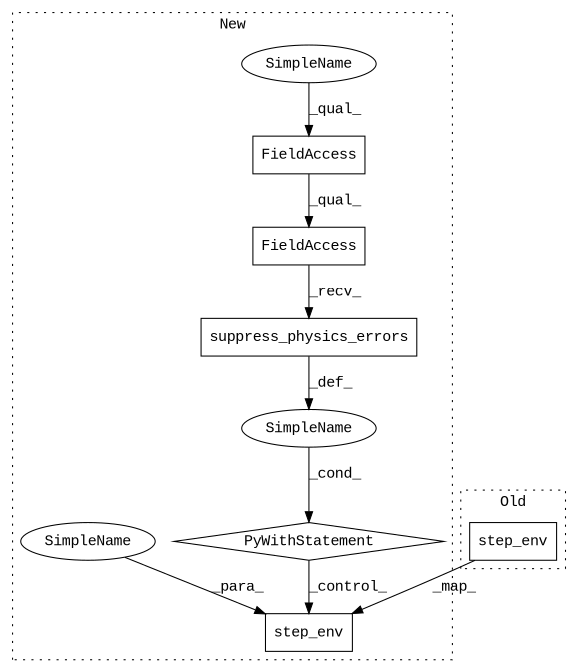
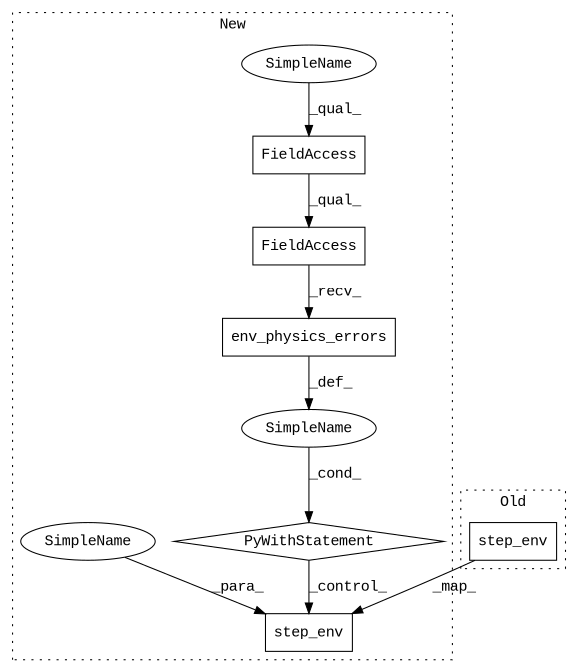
node "suppress_physics_errors": label "suppress_physics_errors" -> "env_physics_errors"
